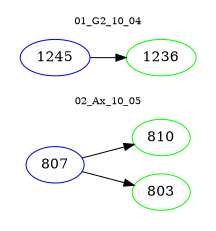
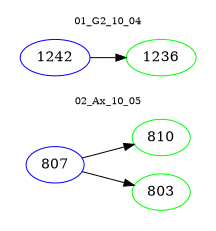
node "1245": label "1245" -> "1242"
